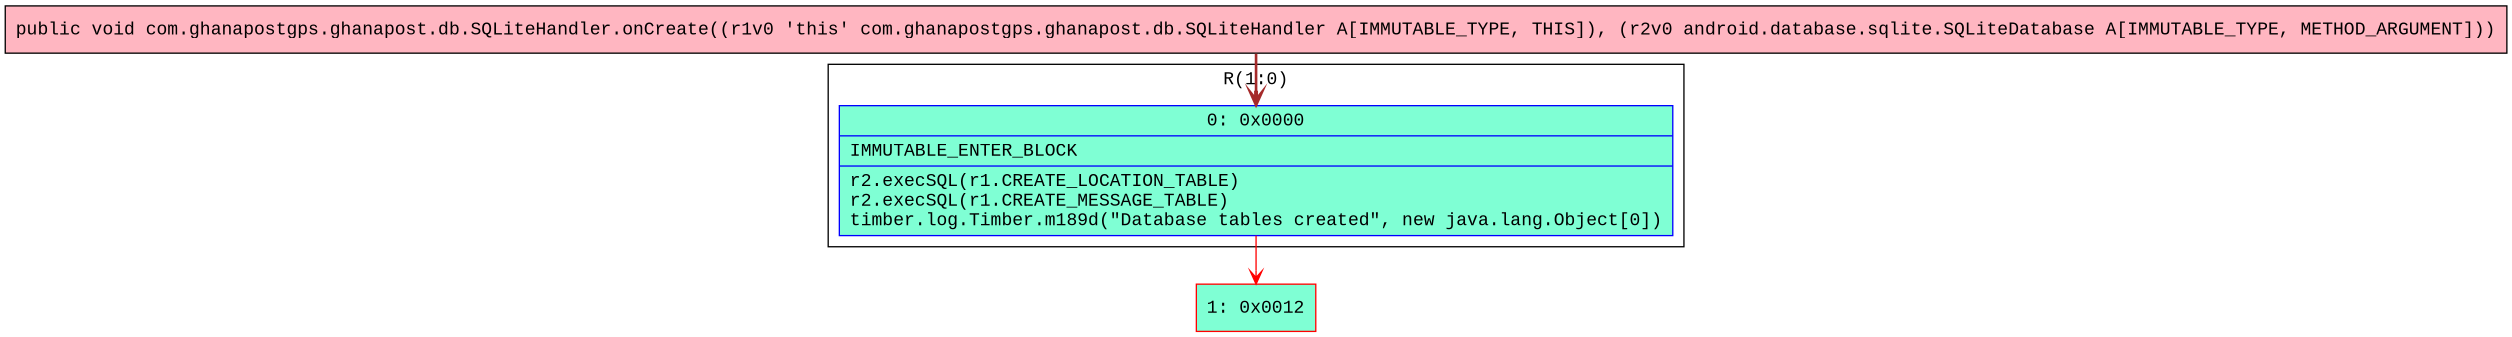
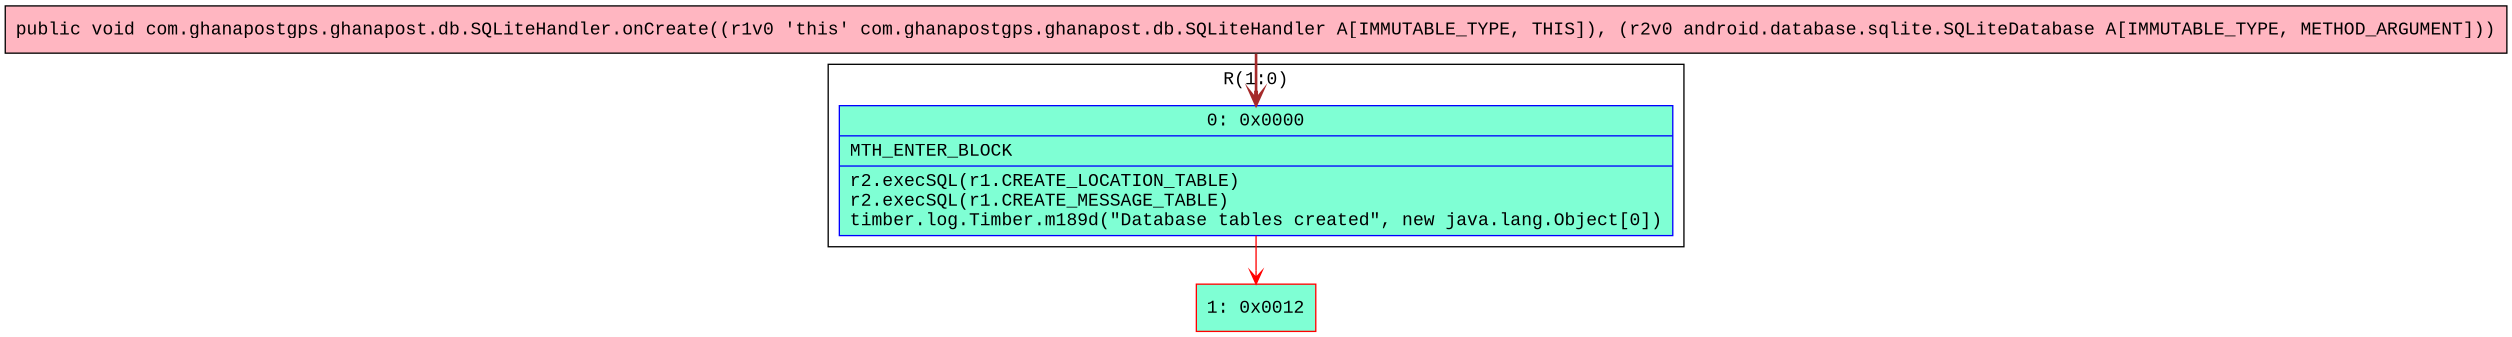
node "0: 0x0000": text "IMMUTABLE_ENTER_BLOCK" -> "MTH_ENTER_BLOCK"
